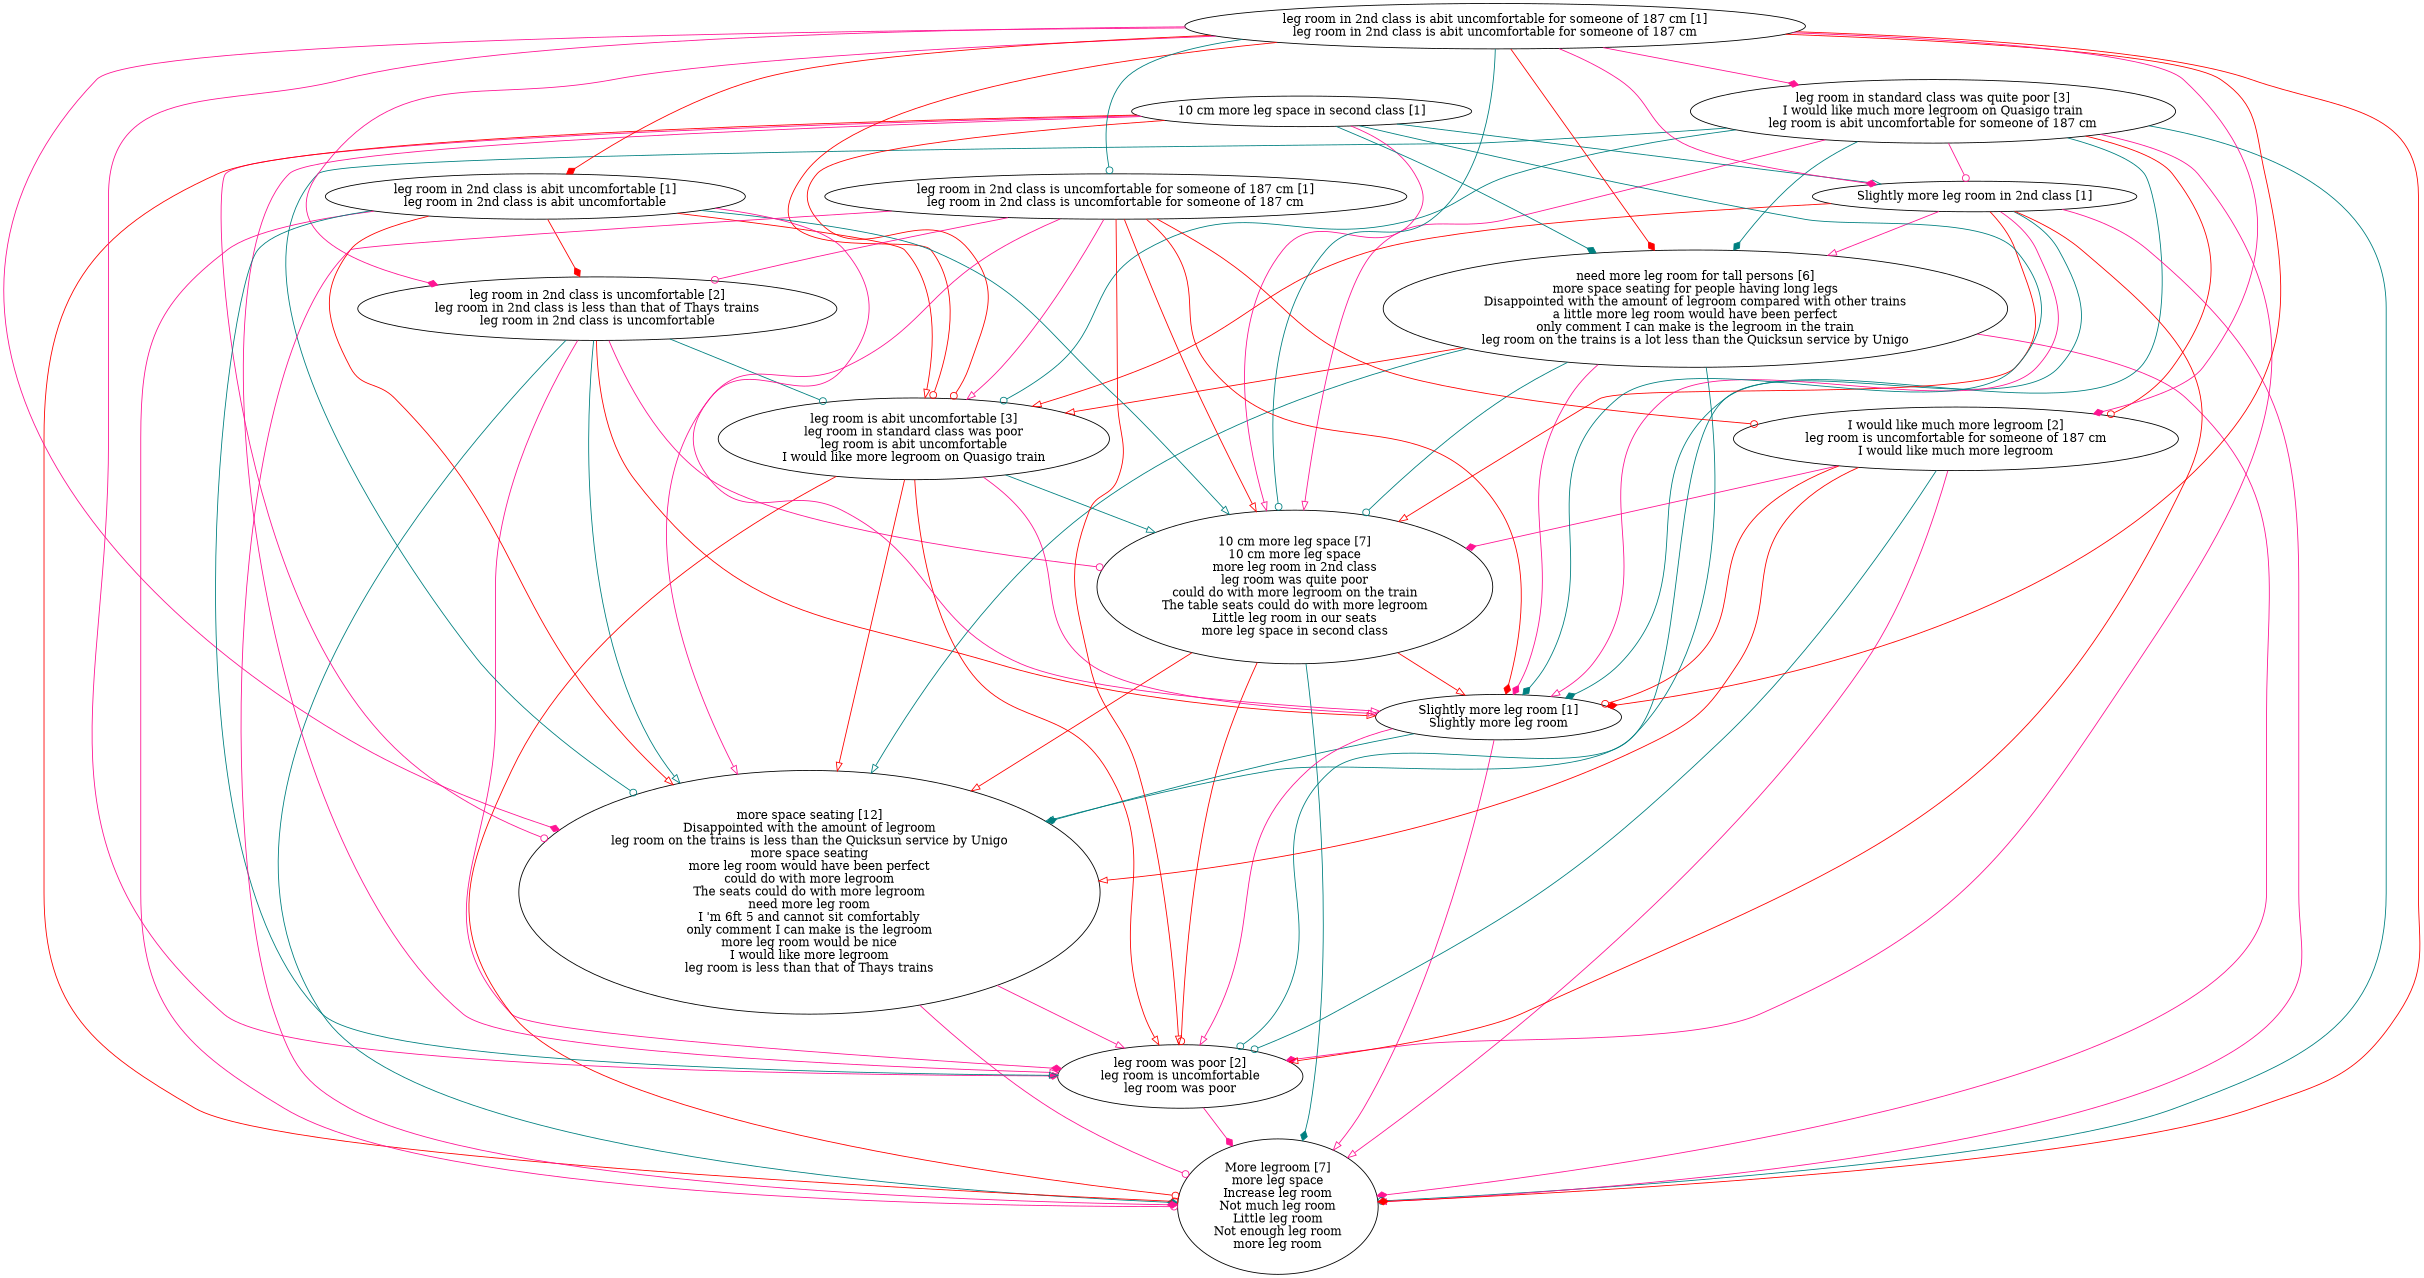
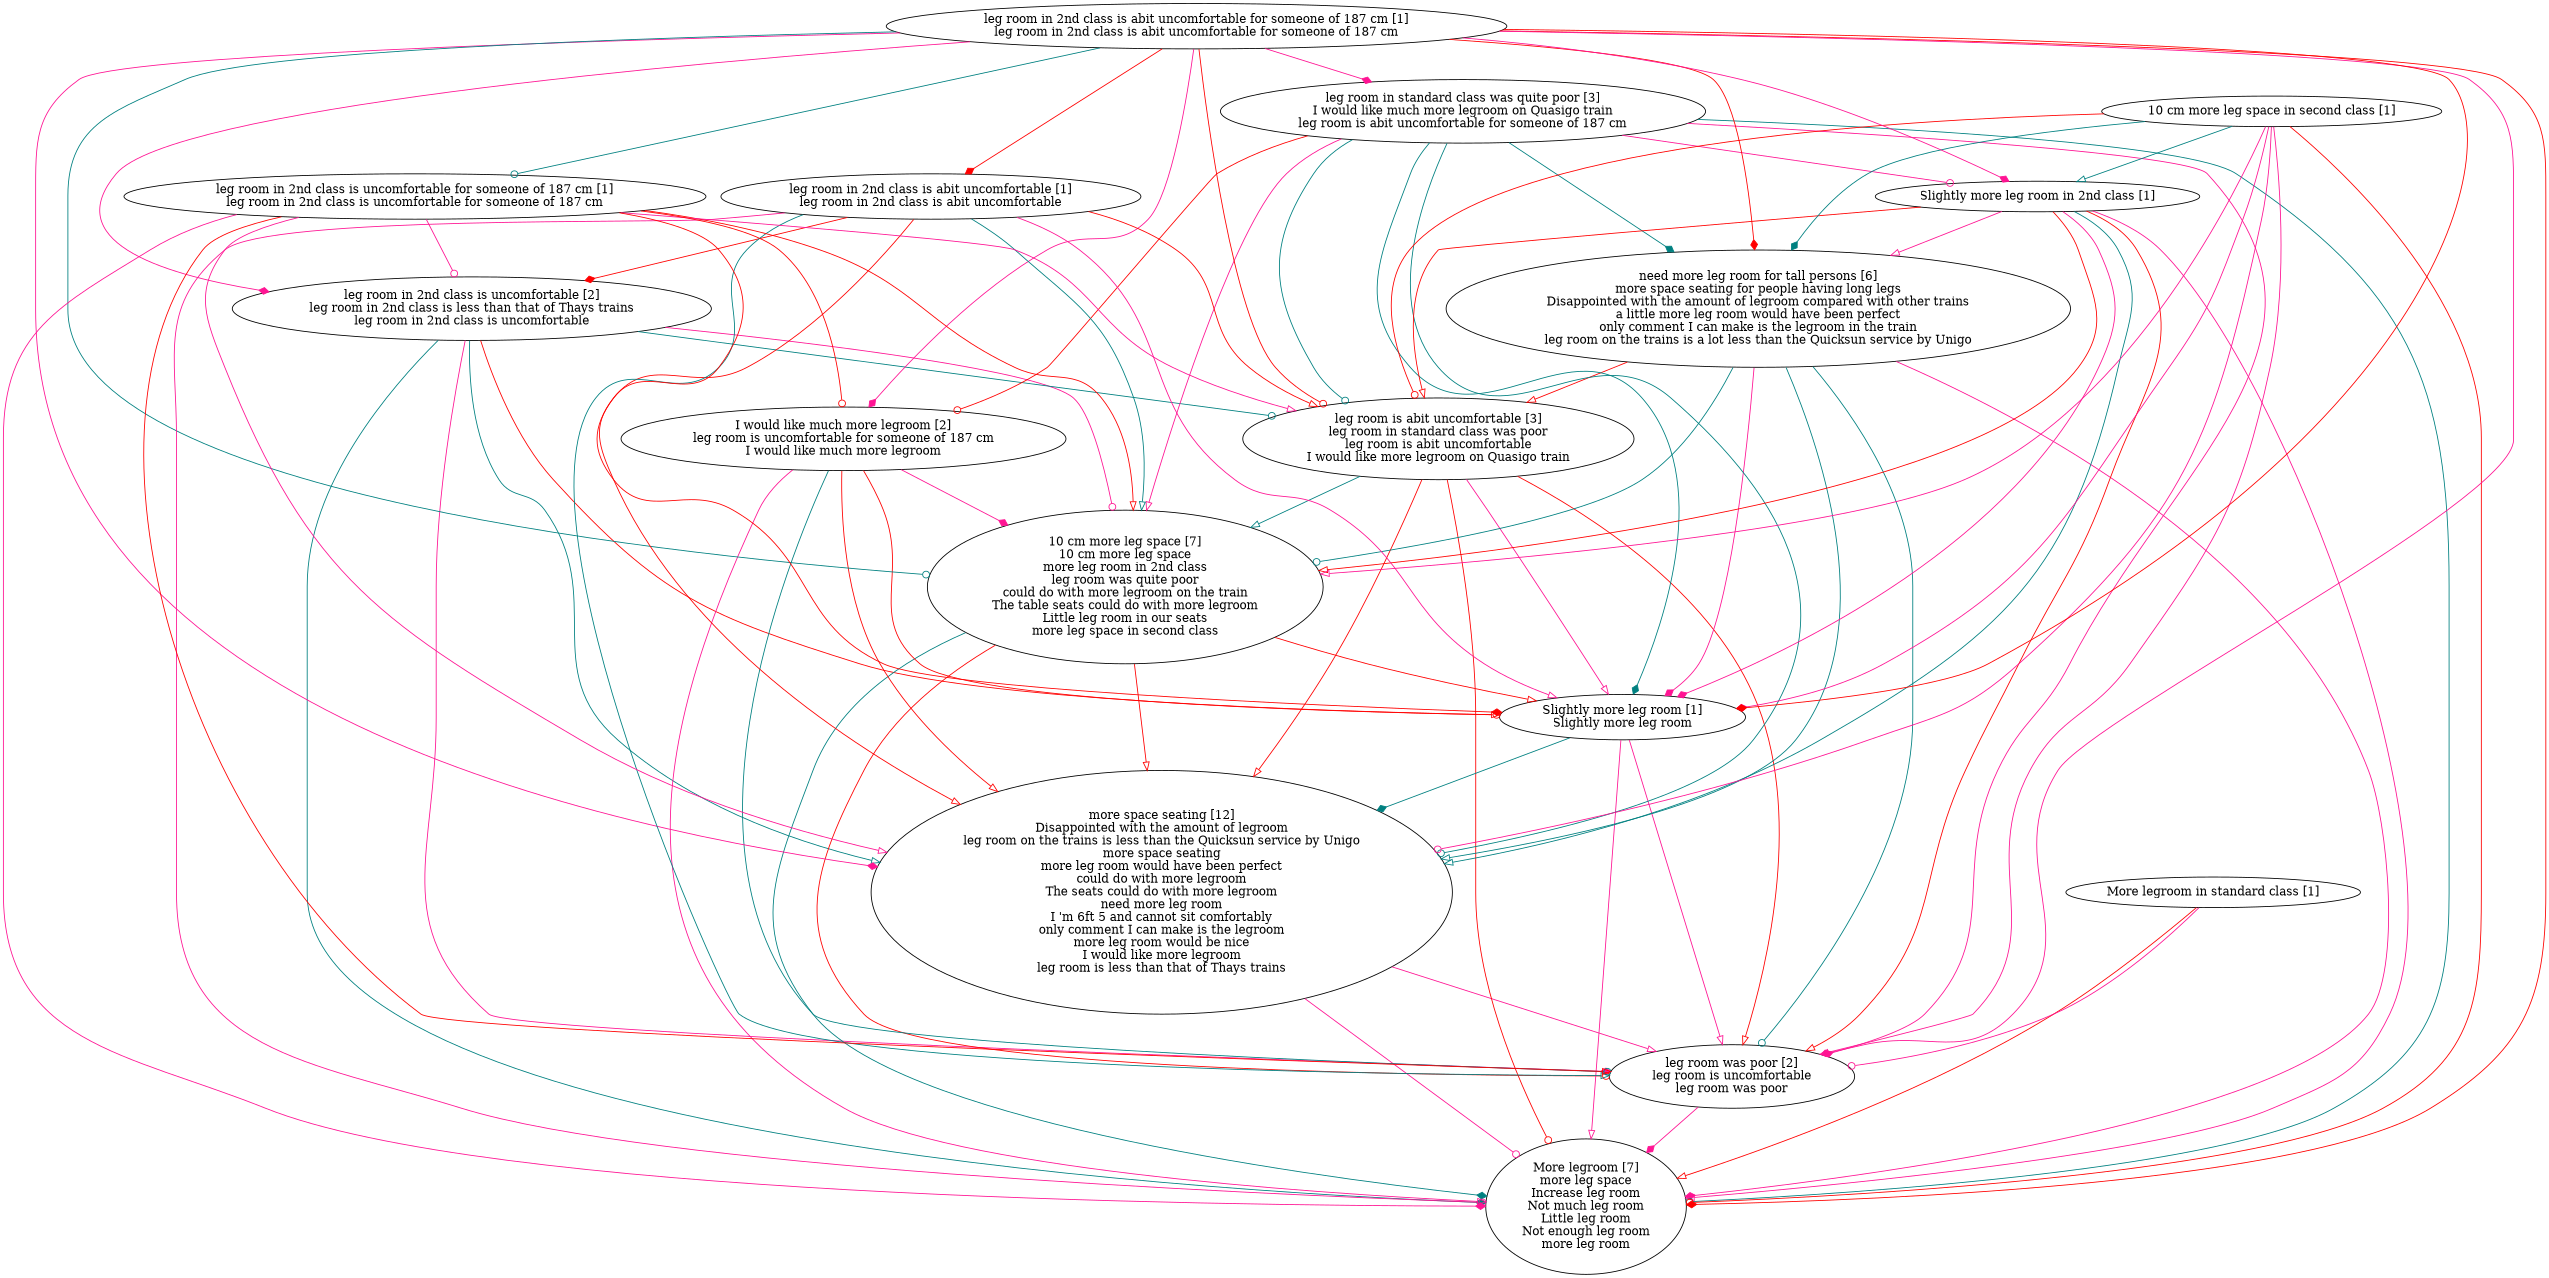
edge "10 cm more leg space in second class [1]" -> "Slightly more leg room [1] Slightly more leg room": color teal -> deeppink
edge "Slightly more leg room in 2nd class [1]" -> "Slightly more leg room [1] Slightly more leg room": arrowhead onormal -> diamond
node "More legroom in standard class [1]": added
